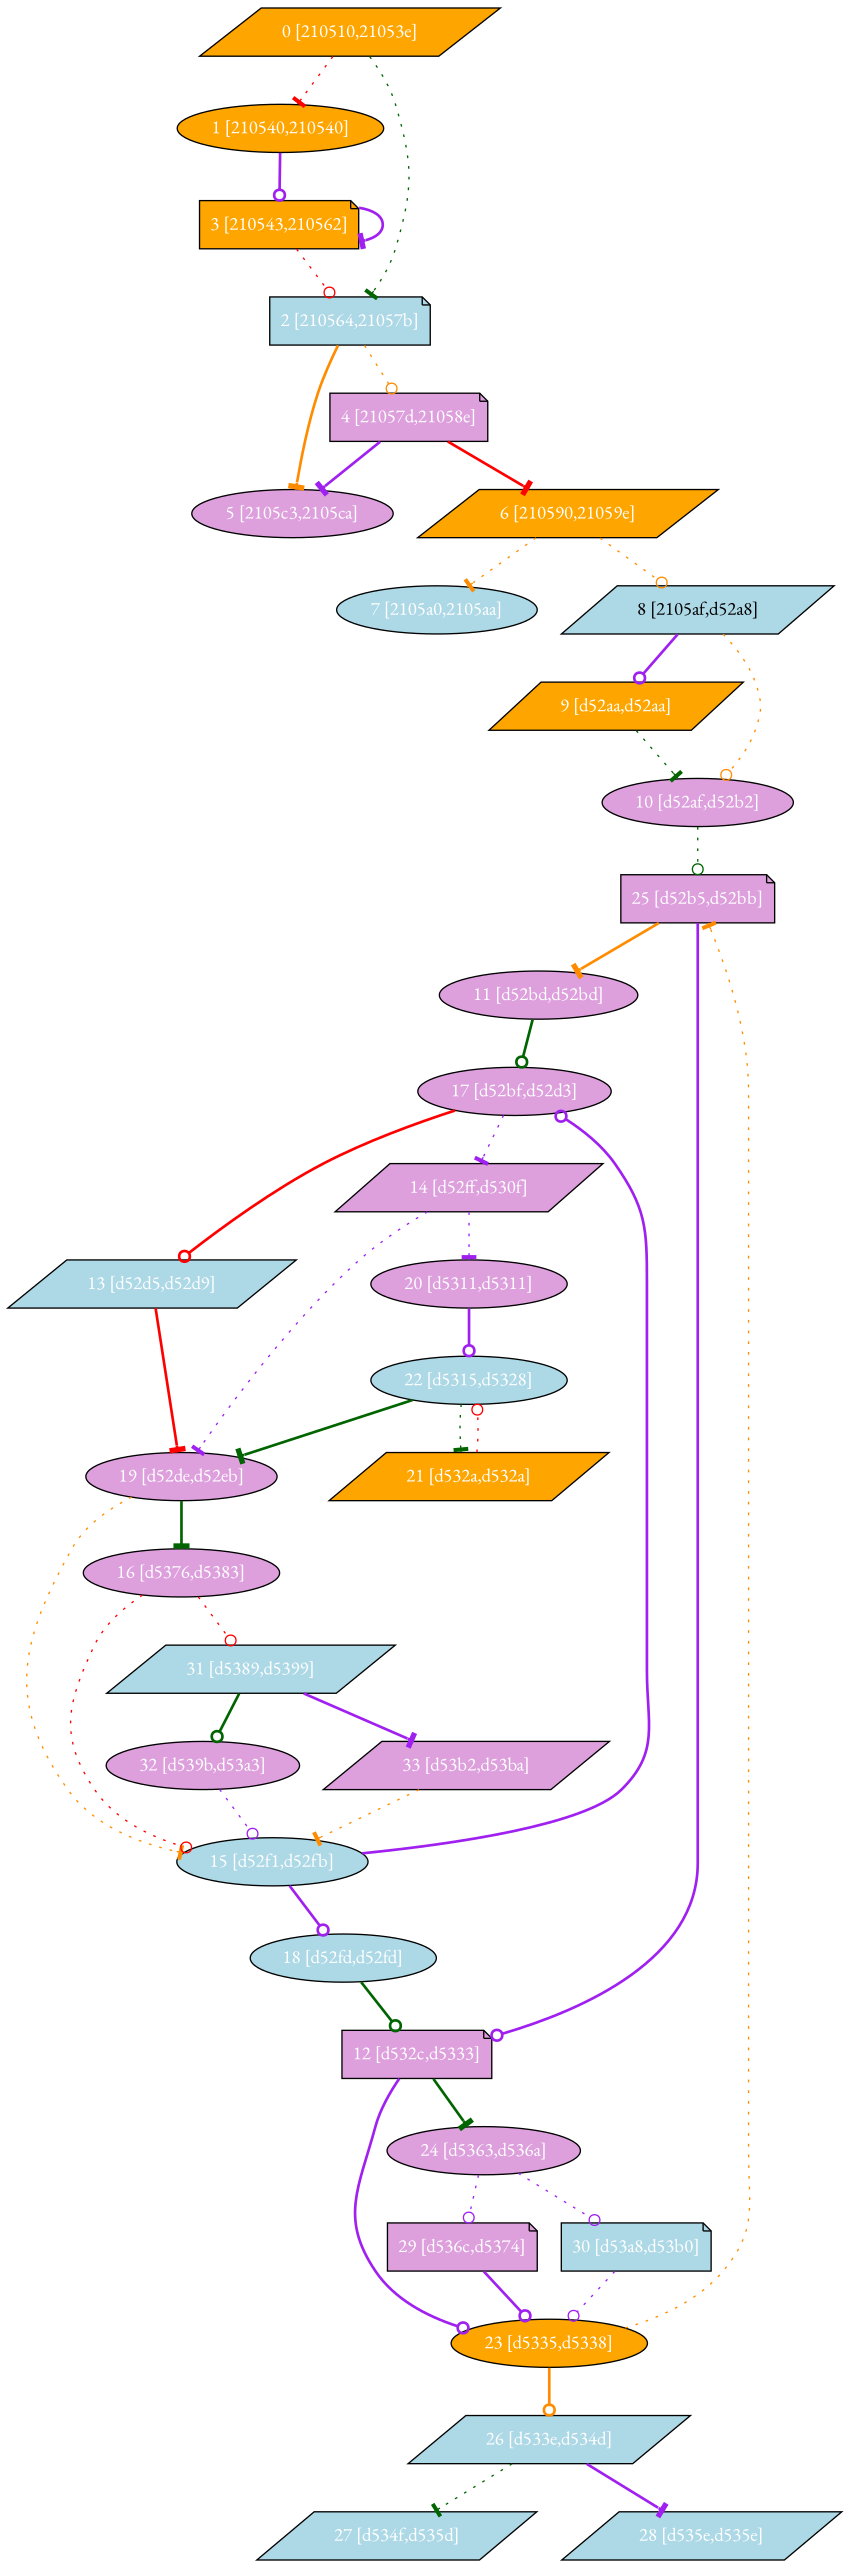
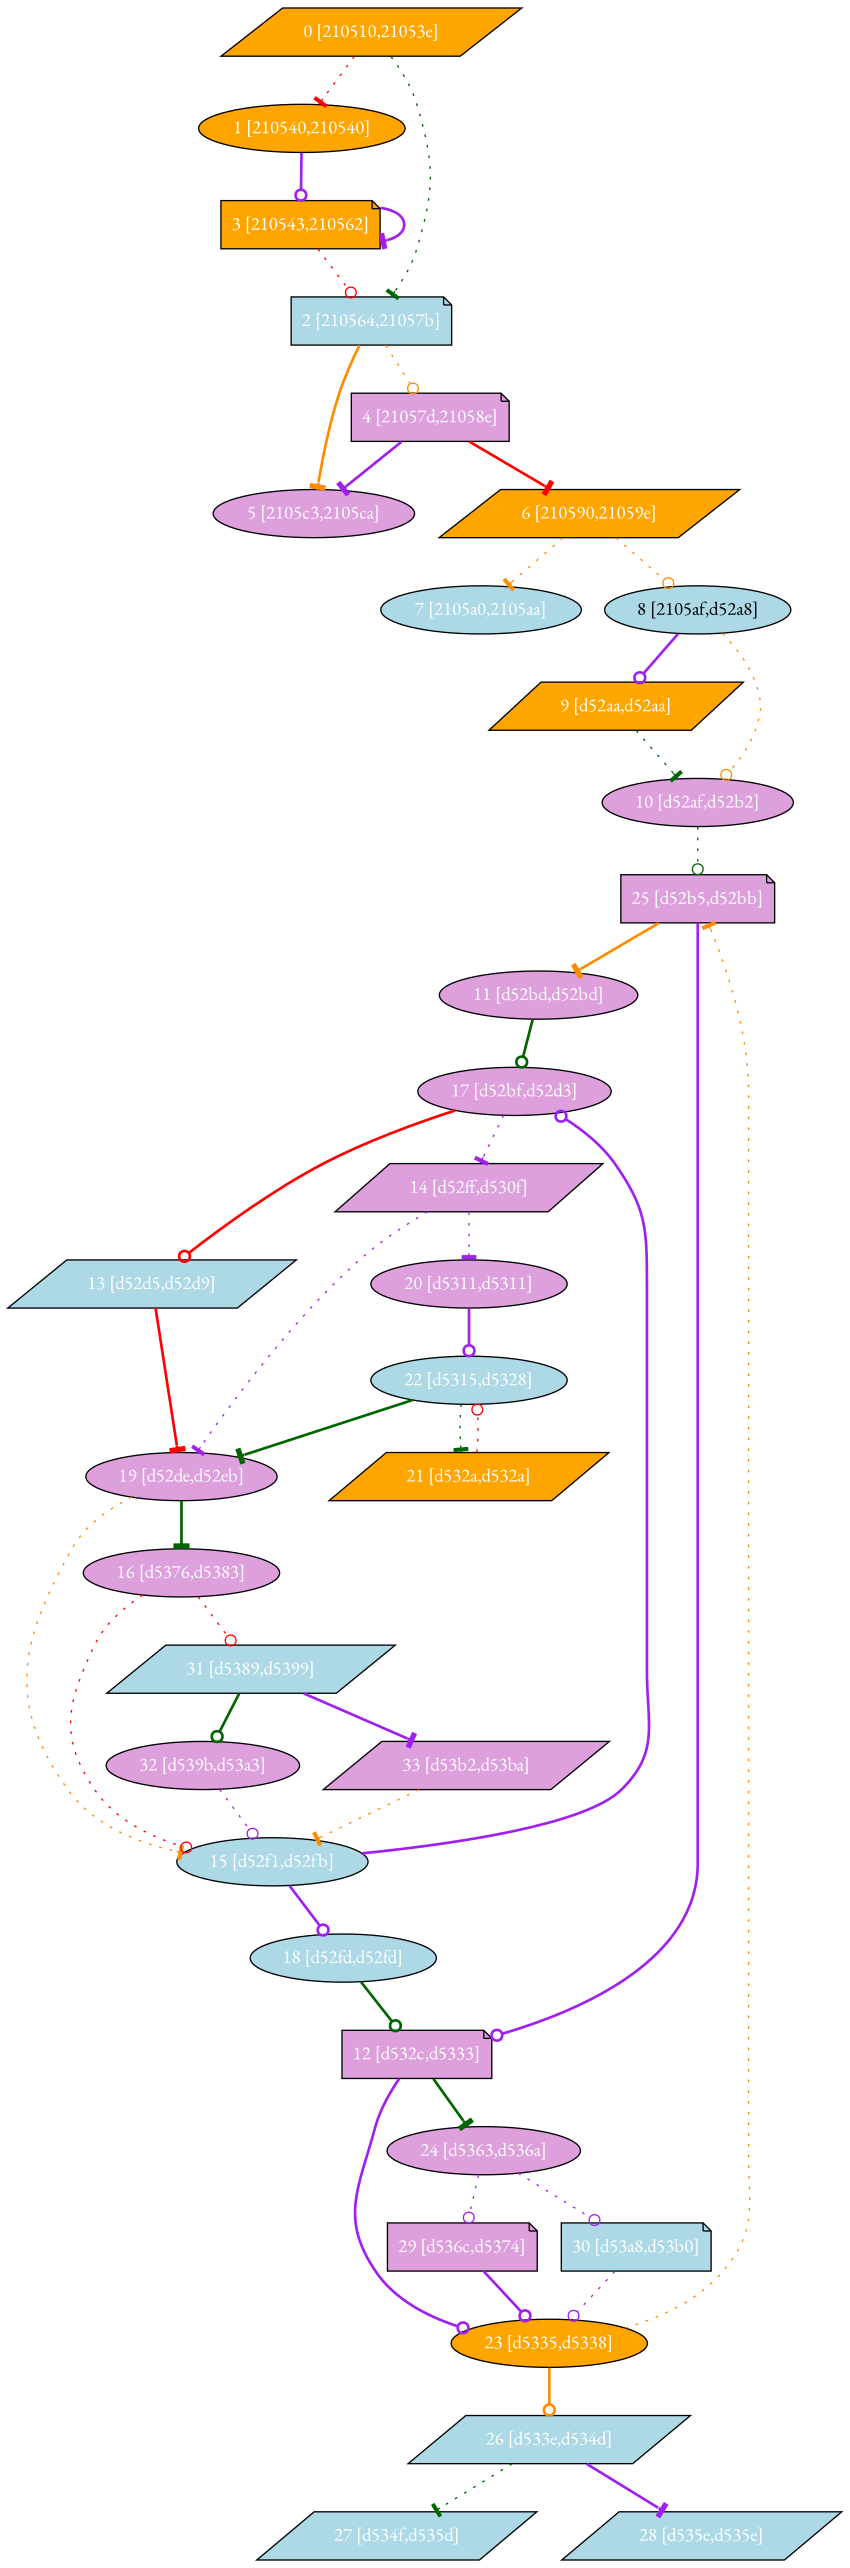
node "8 [2105af,d52a8]": shape parallelogram -> ellipse
